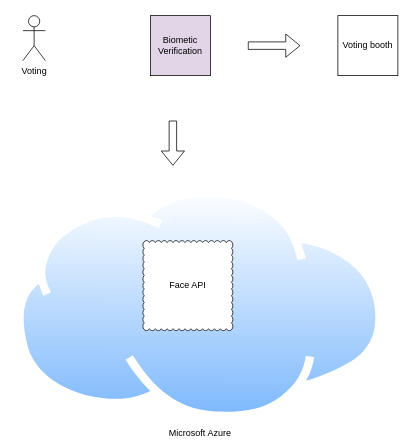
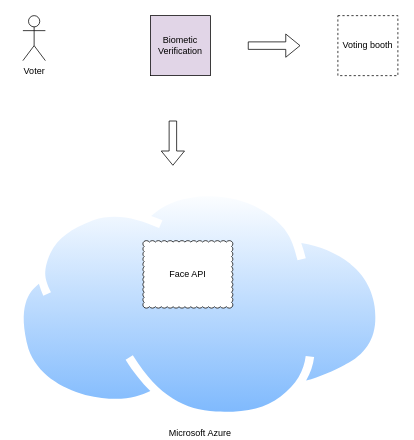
node "Voting booth": style solid -> dashed
node "Voting": label "Voting" -> "Voter"
node "Face API": size 90x90 -> 90x68
